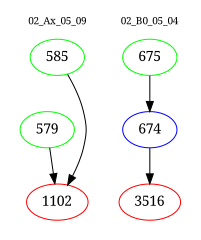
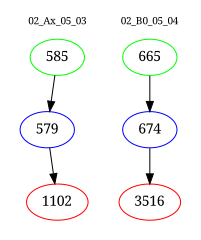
cluster "02_Ax_05_09": label "02_Ax_05_09" -> "02_Ax_05_03"
node "675": label "675" -> "665"
edge "585" -> "1102": now "585" -> "579"
node "579": color green -> blue
